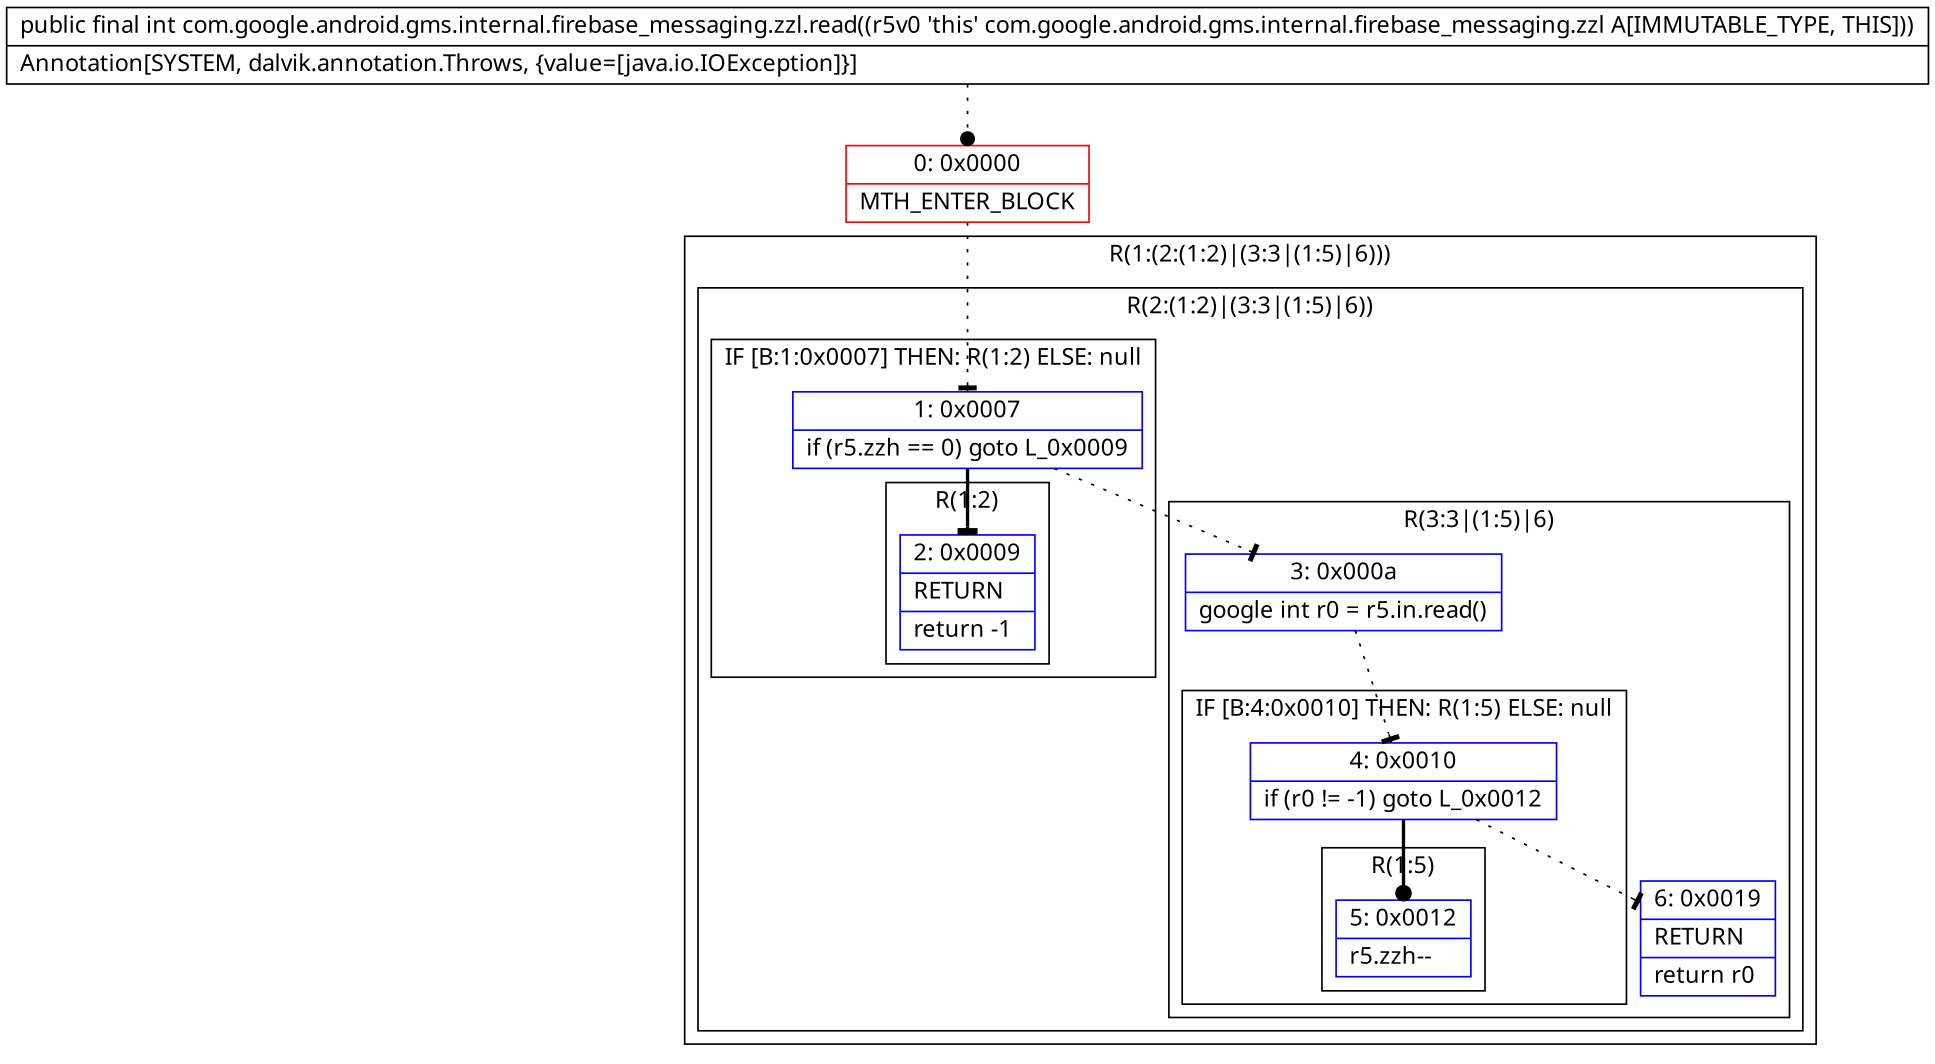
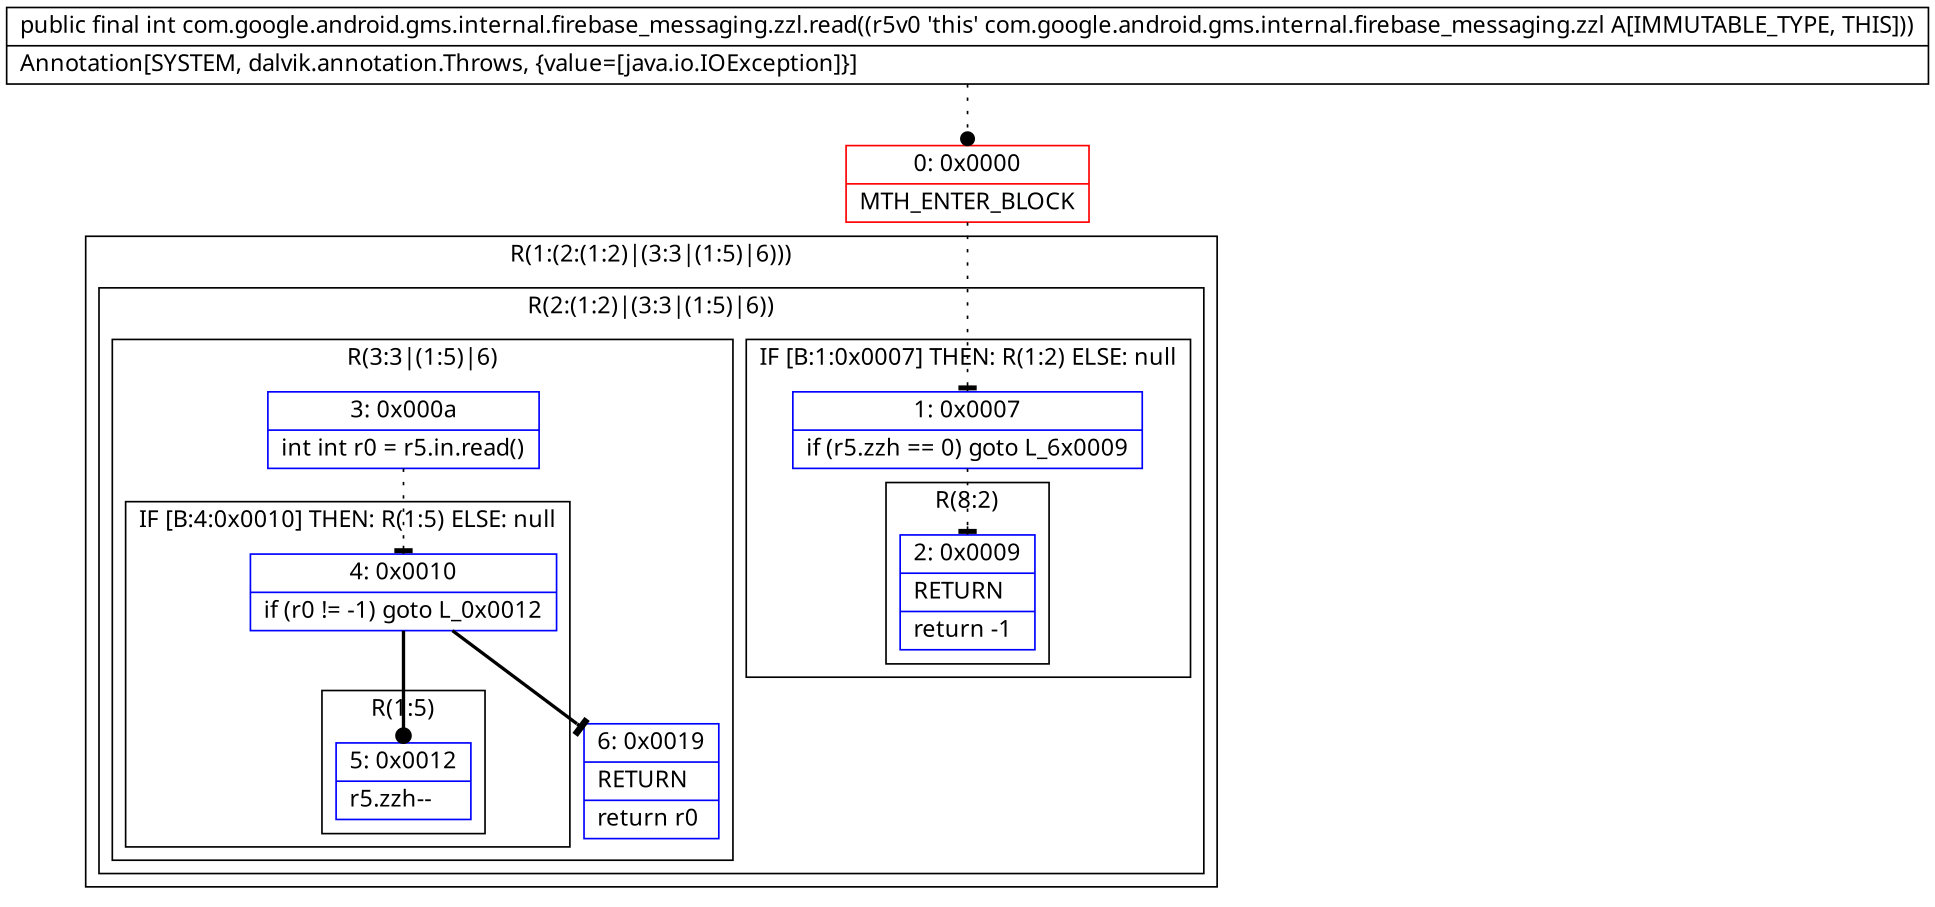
node "1: 0x0007": text "if (r5.zzh == 0) goto L_0x0009" -> "if (r5.zzh == 0) goto L_6x0009"
edge "1: 0x0007" -> "2: 0x0009": style bold -> dotted
cluster "R(1:2)": label "R(1:2)" -> "R(8:2)"
edge "1: 0x0007" -> "3: 0x000a": removed
node "3: 0x000a": text "google int r0 = r5.in.read()" -> "int int r0 = r5.in.read()"
edge "4: 0x0010" -> "6: 0x0019": style dotted -> bold
